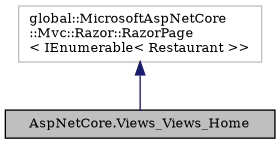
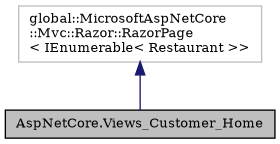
node "AspNetCore.Views_Views_Home": label "AspNetCore.Views_Views_Home" -> "AspNetCore.Views_Customer_Home"
